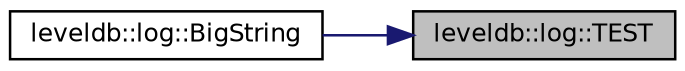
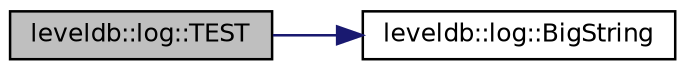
edge "leveldb::log::BigString" -> "leveldb::log::TEST": reversed
